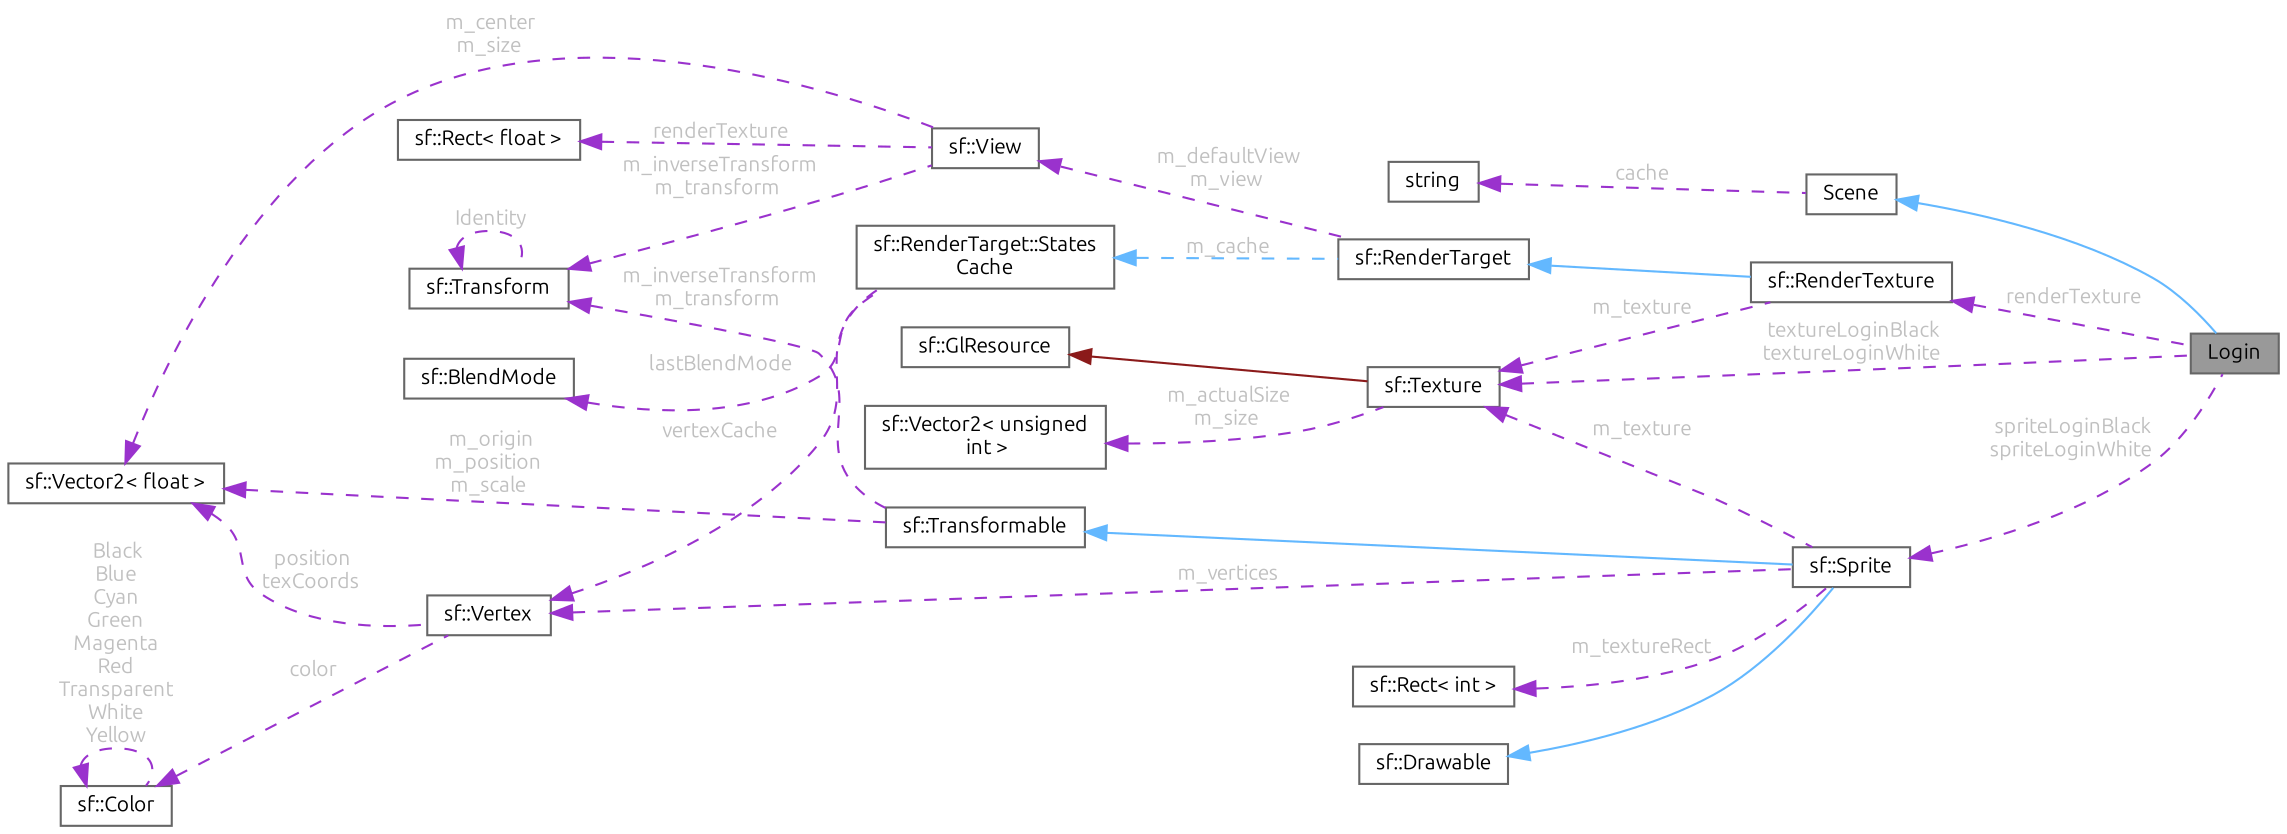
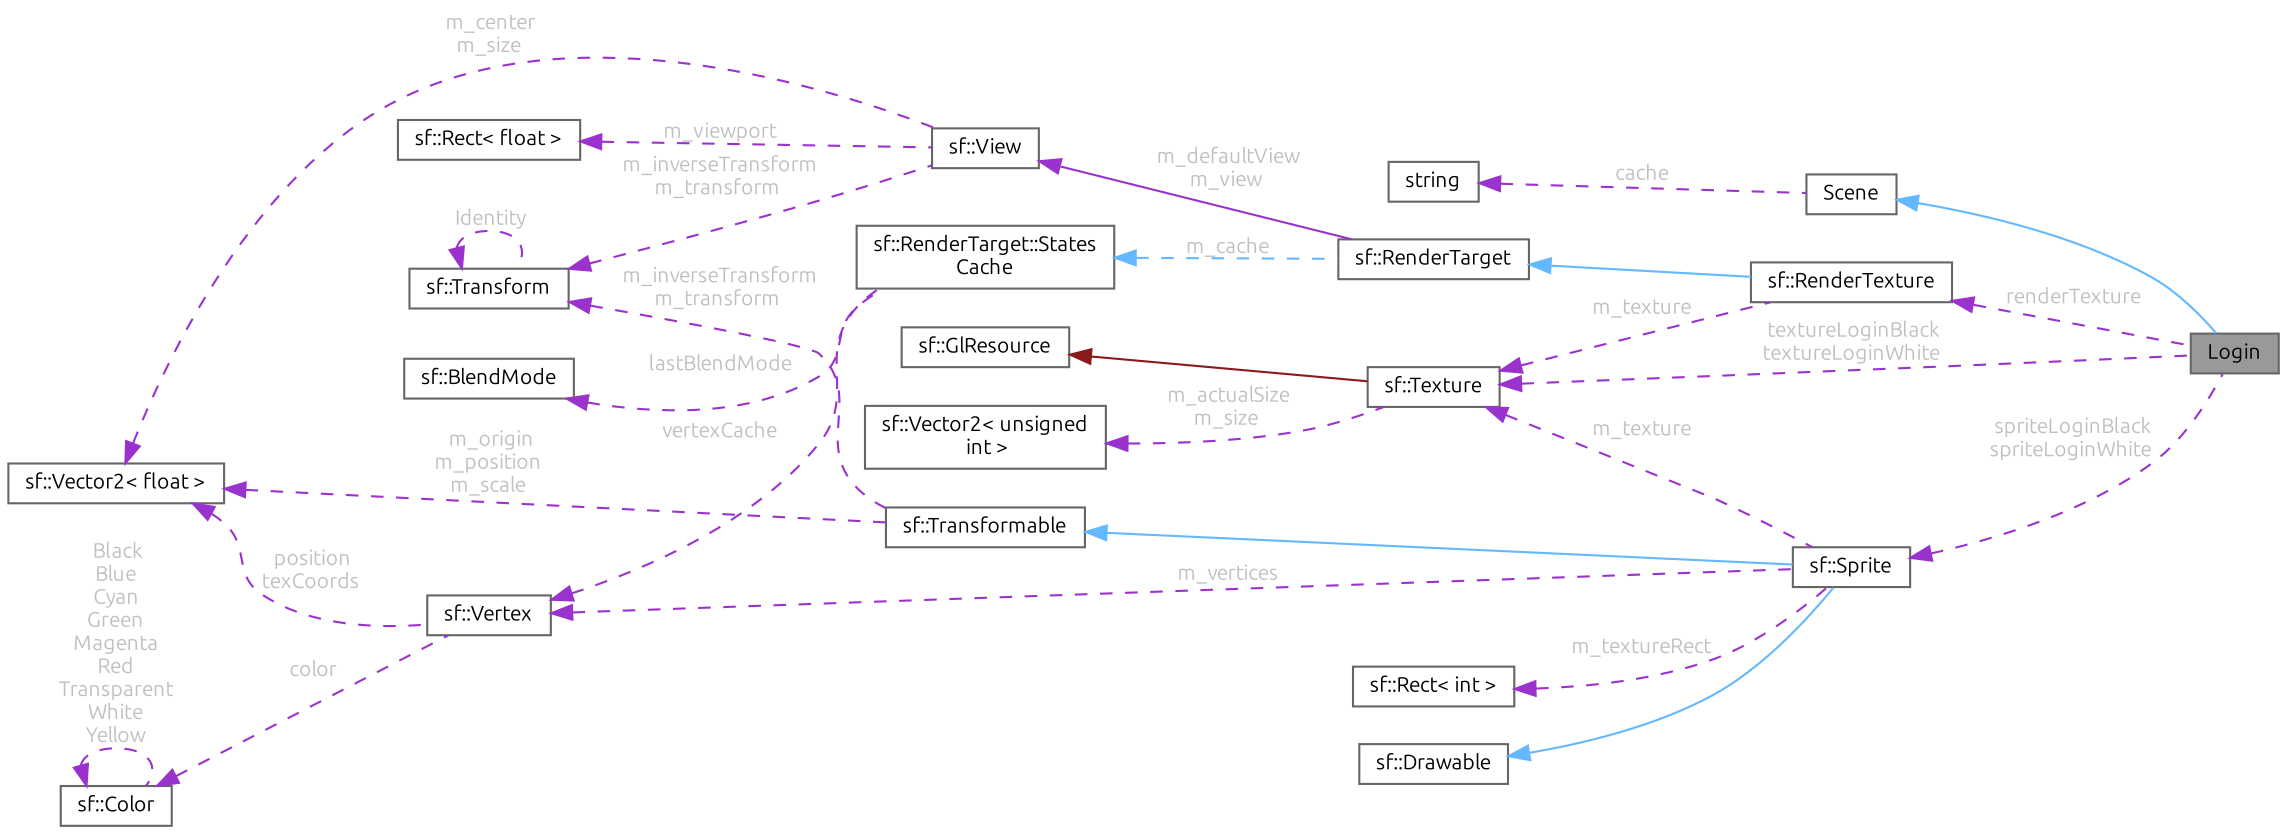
edge "sf::View" -> "sf::Rect< float >": label " renderTexture" -> " m_viewport"
edge "sf::RenderTarget" -> "sf::View": style dashed -> solid
